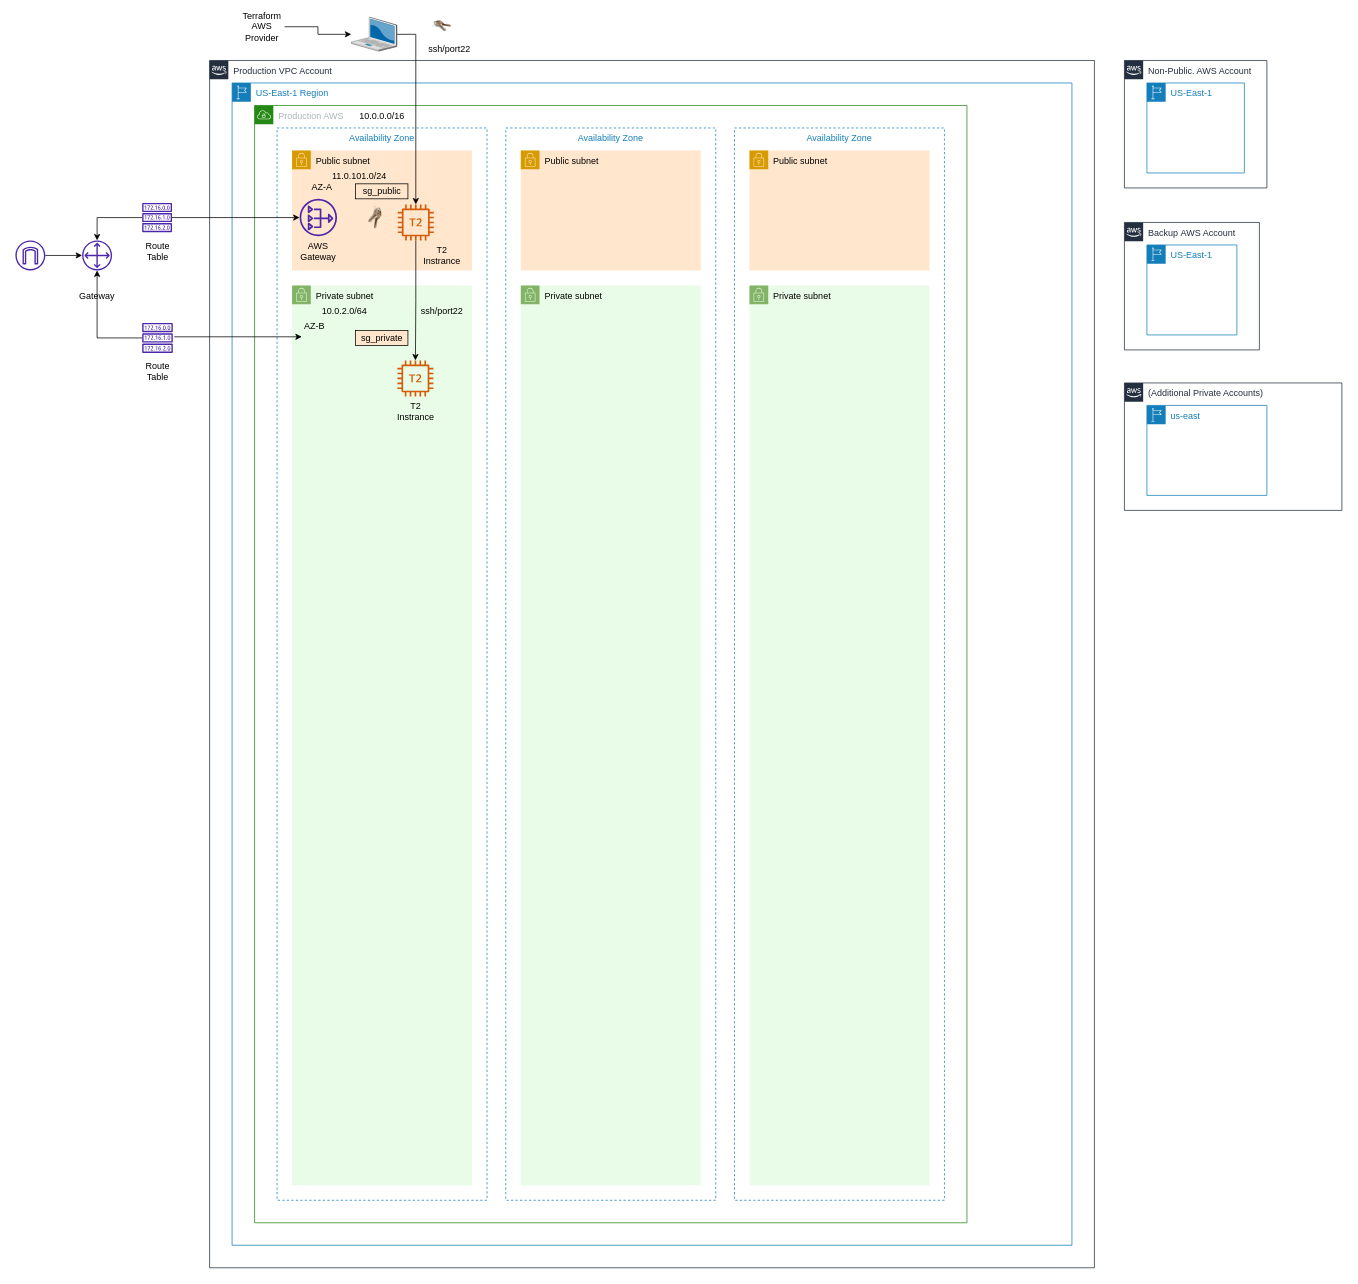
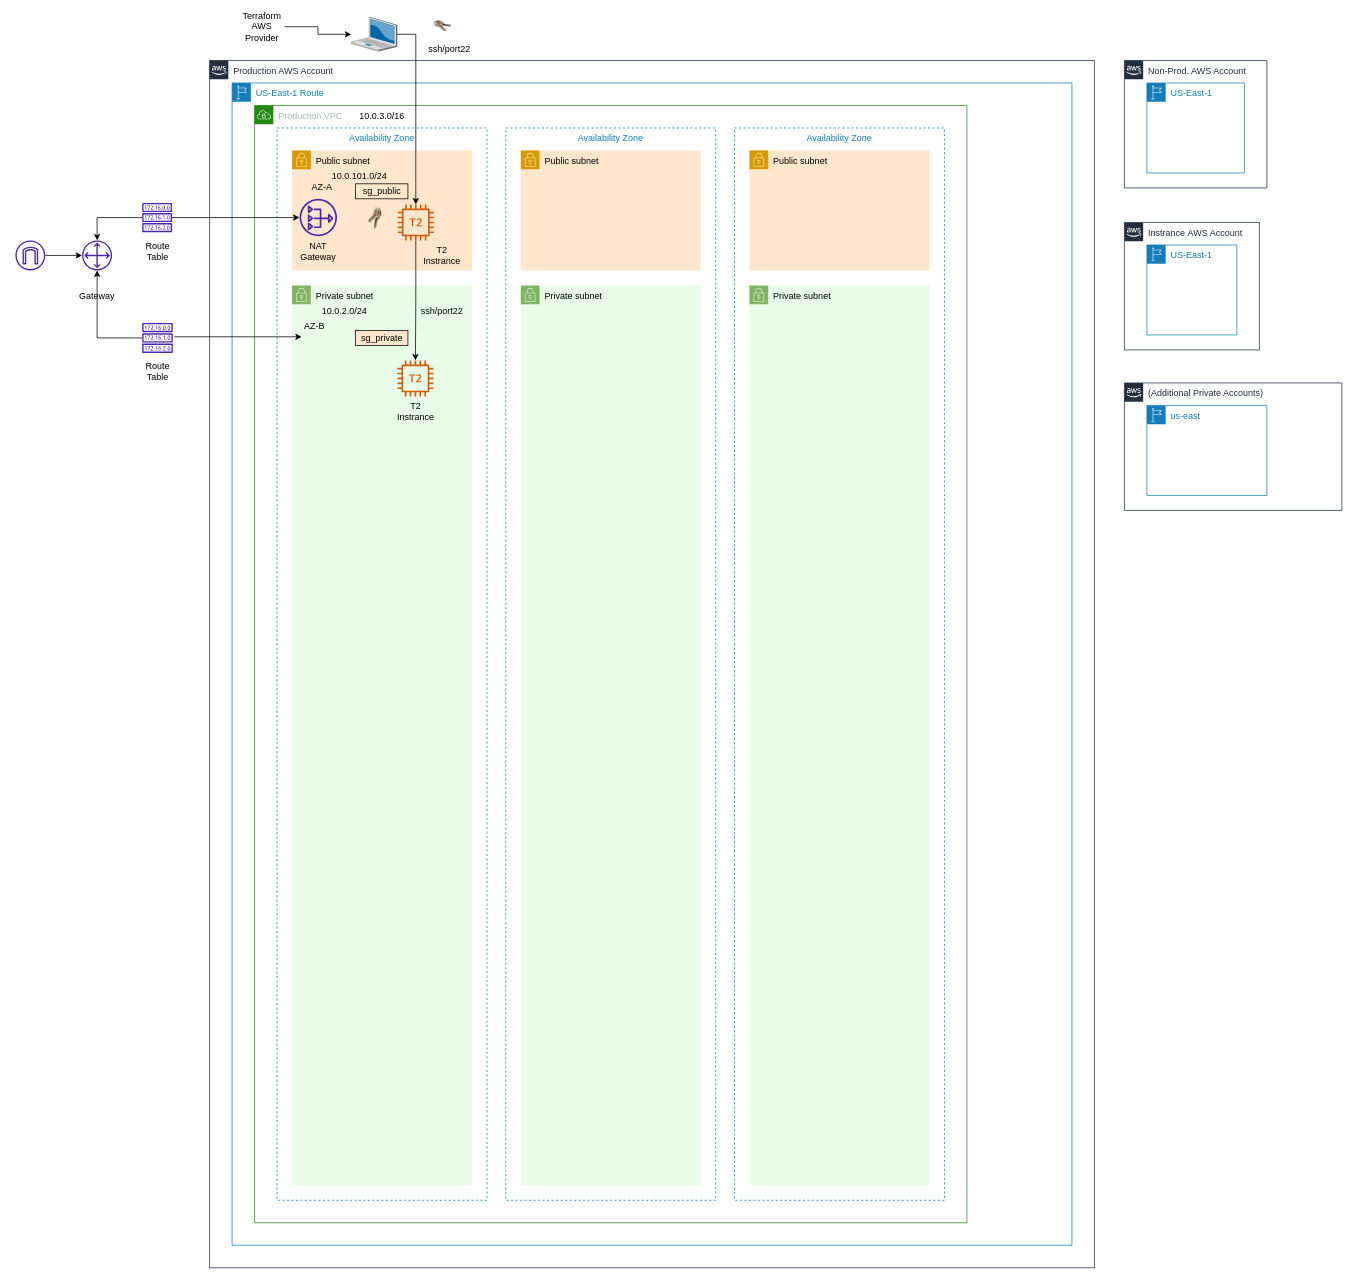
node "Production VPC Account": label "Production VPC Account" -> "Production AWS Account"
node "Non-Public. AWS Account": label "Non-Public. AWS Account" -> "Non-Prod. AWS Account"
node "US-East-1 Region": label "US-East-1 Region" -> "US-East-1 Route"
node "Production AWS": label "Production AWS" -> "Production VPC"
node "10.0.0.0/16": label "10.0.0.0/16" -> "10.0.3.0/16"
node "11.0.101.0/24": label "11.0.101.0/24" -> "10.0.101.0/24"
node "Backup AWS Account": label "Backup AWS Account" -> "Instrance AWS Account"
node "AWS Gateway": label "AWS Gateway" -> "NAT Gateway"
node "10.0.2.0/64": label "10.0.2.0/64" -> "10.0.2.0/24"
